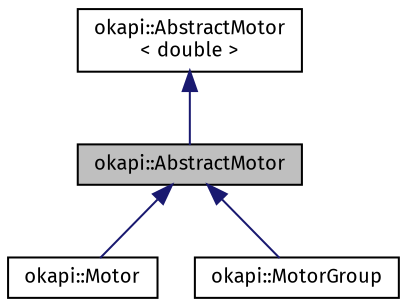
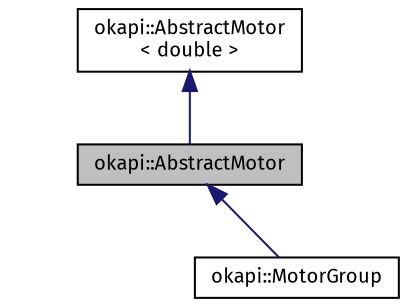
node "okapi::Motor": removed
